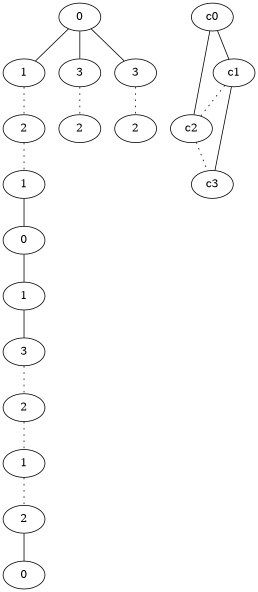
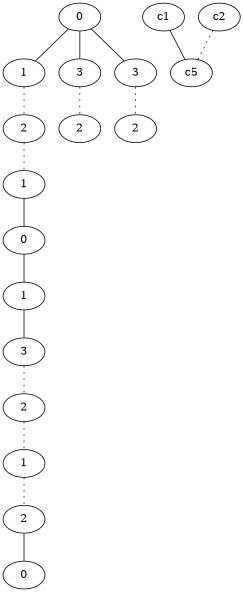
node "c0": removed
edge "c1" -- "c2": removed
node "c3": label "c3" -> "c5"
